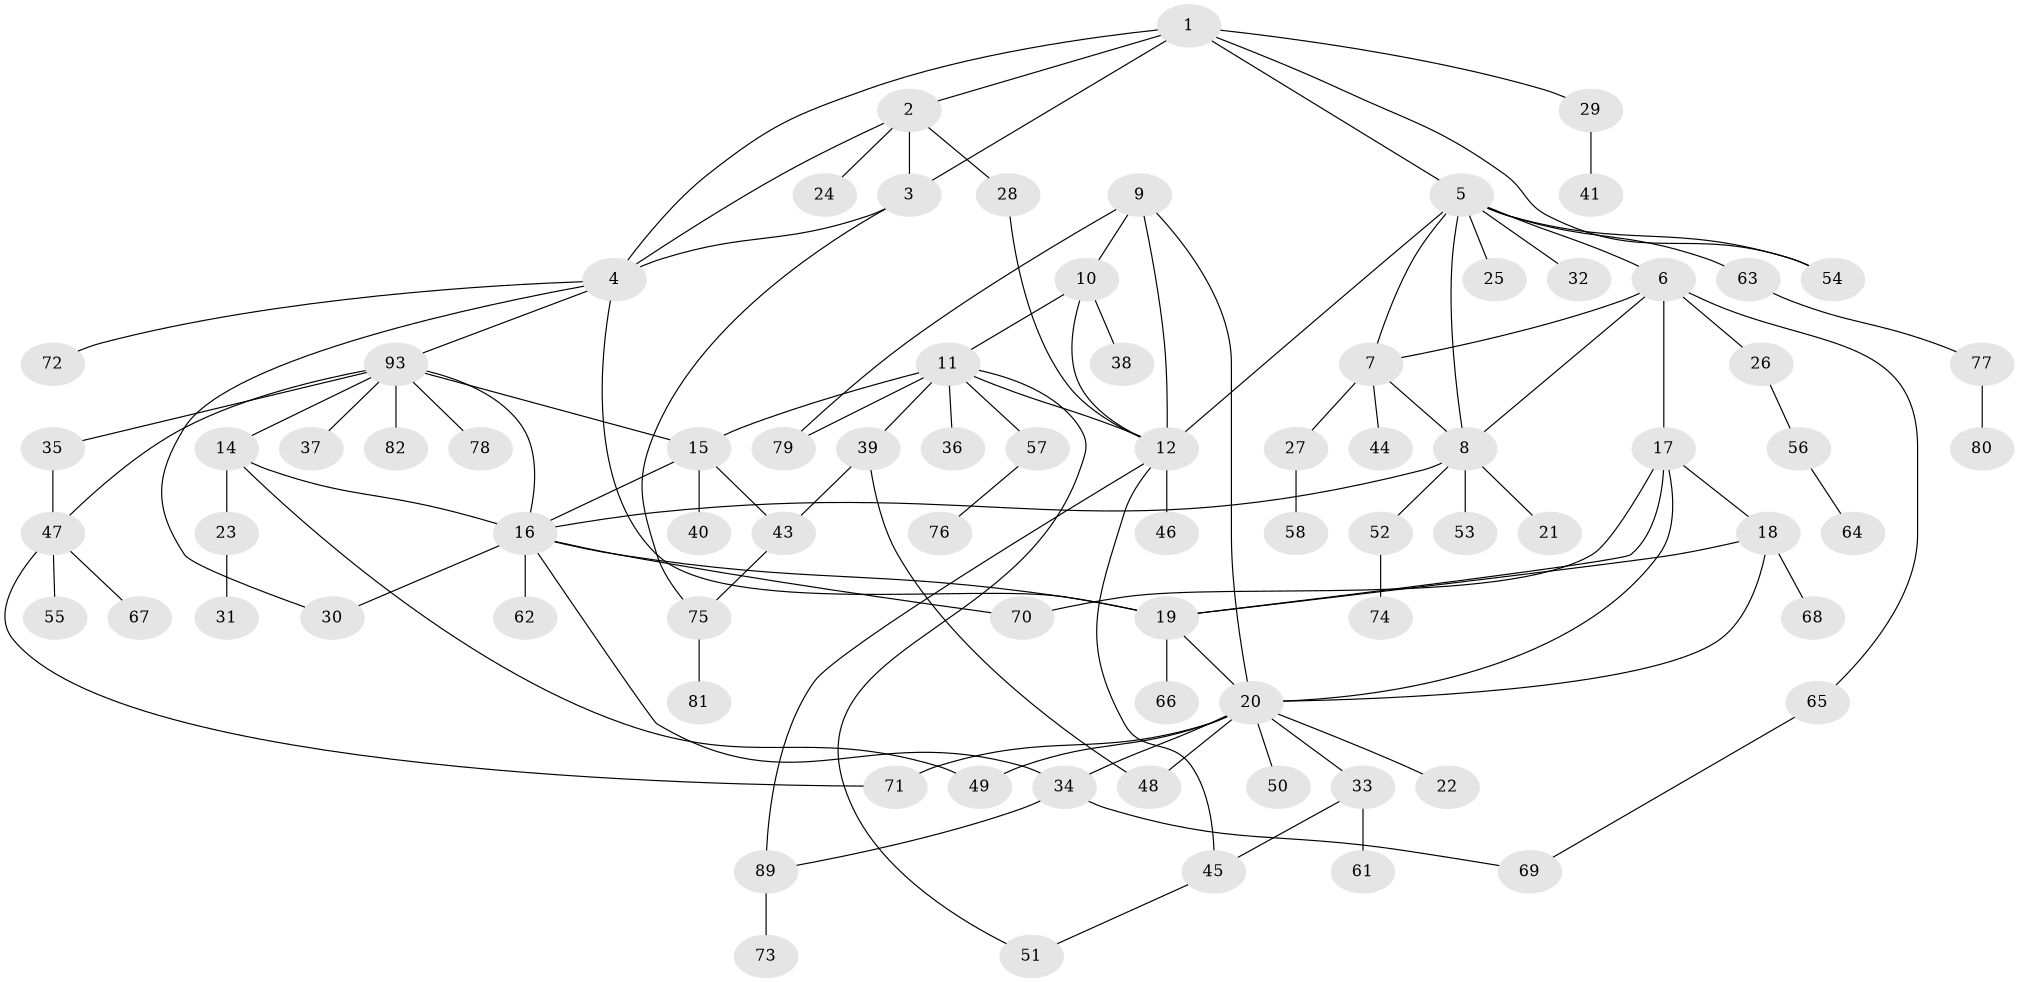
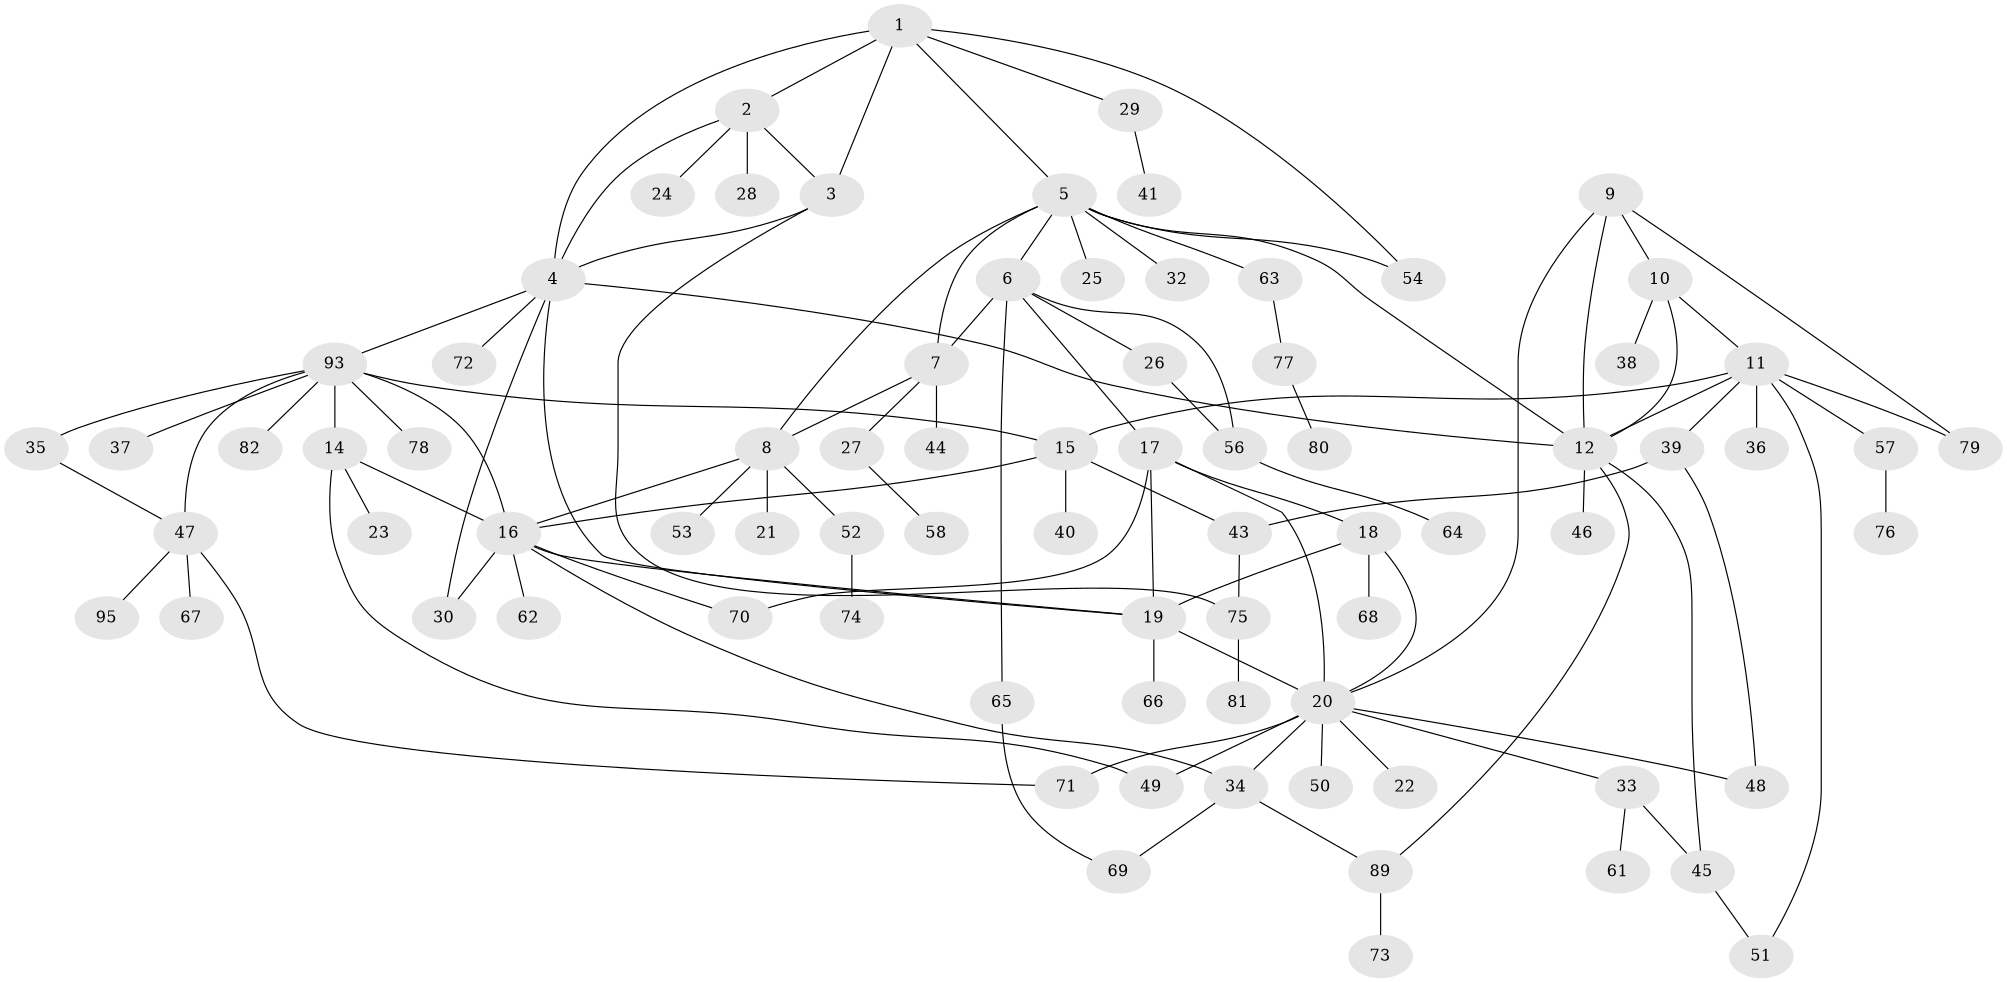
edge "28" -- "12": now "4" -- "12"
edge "6" -- "8": now "6" -- "56"
node "55": label "55" -> "95"
node "31": removed
